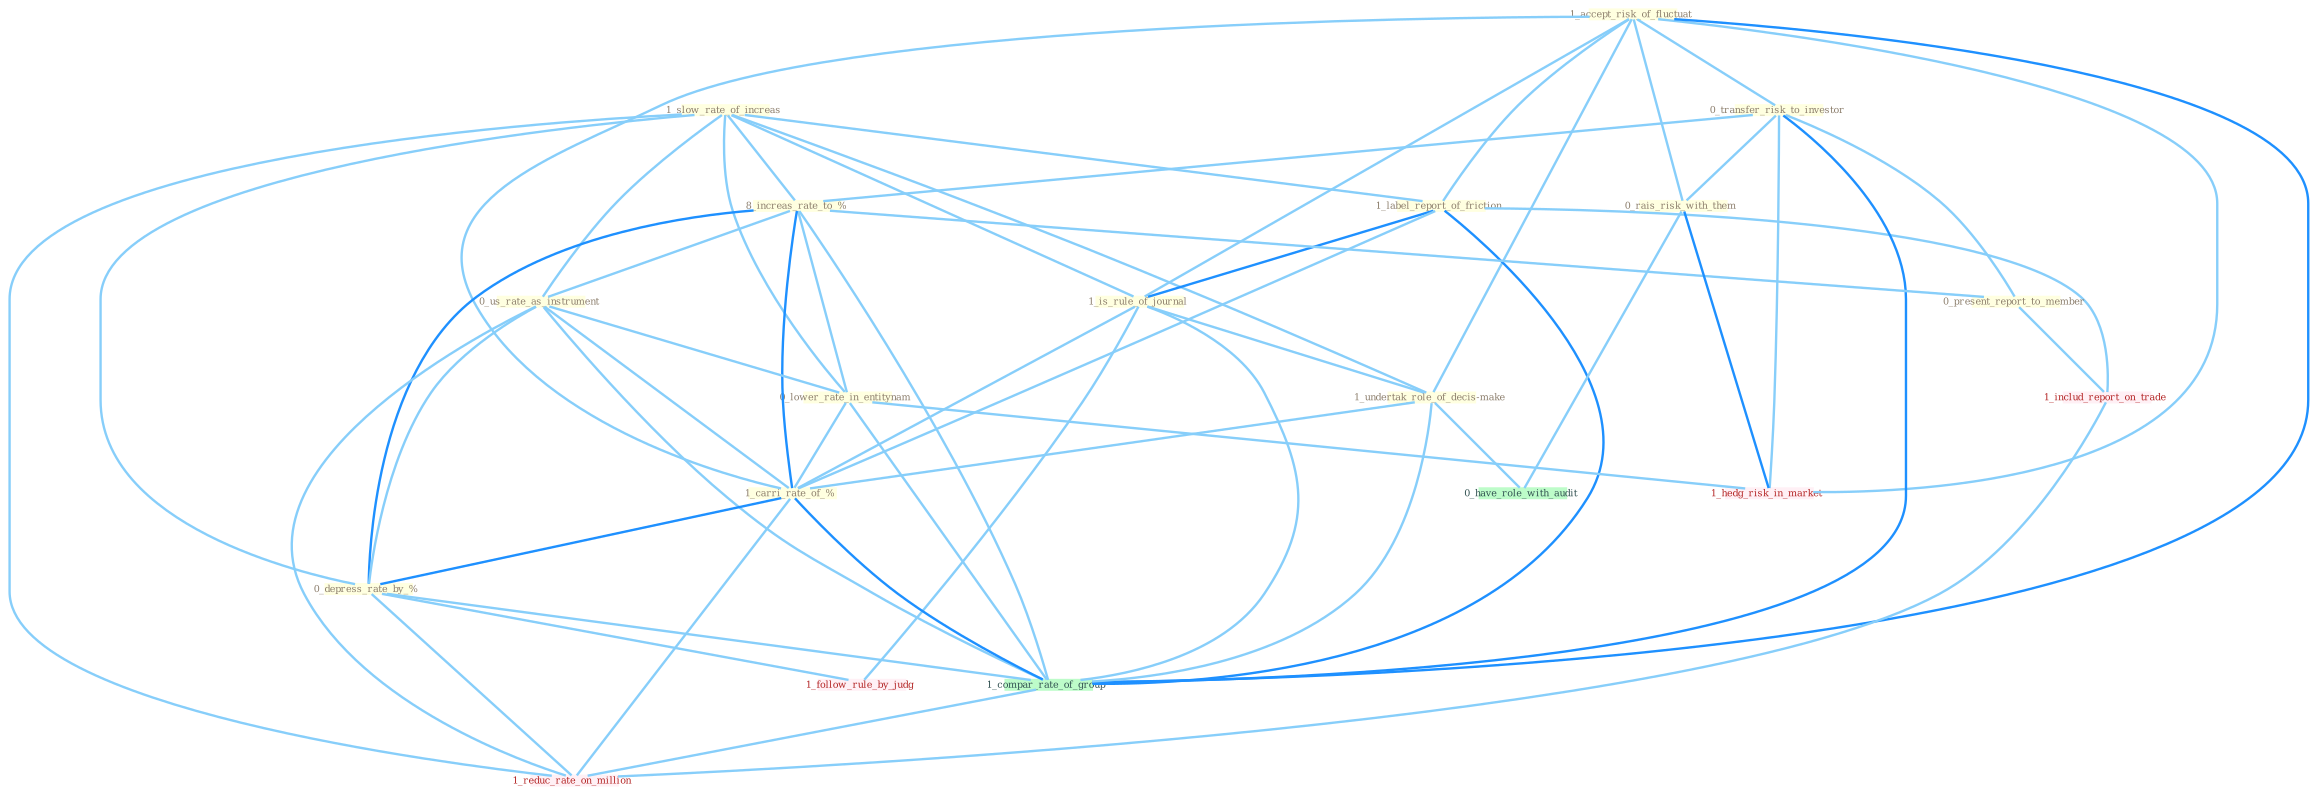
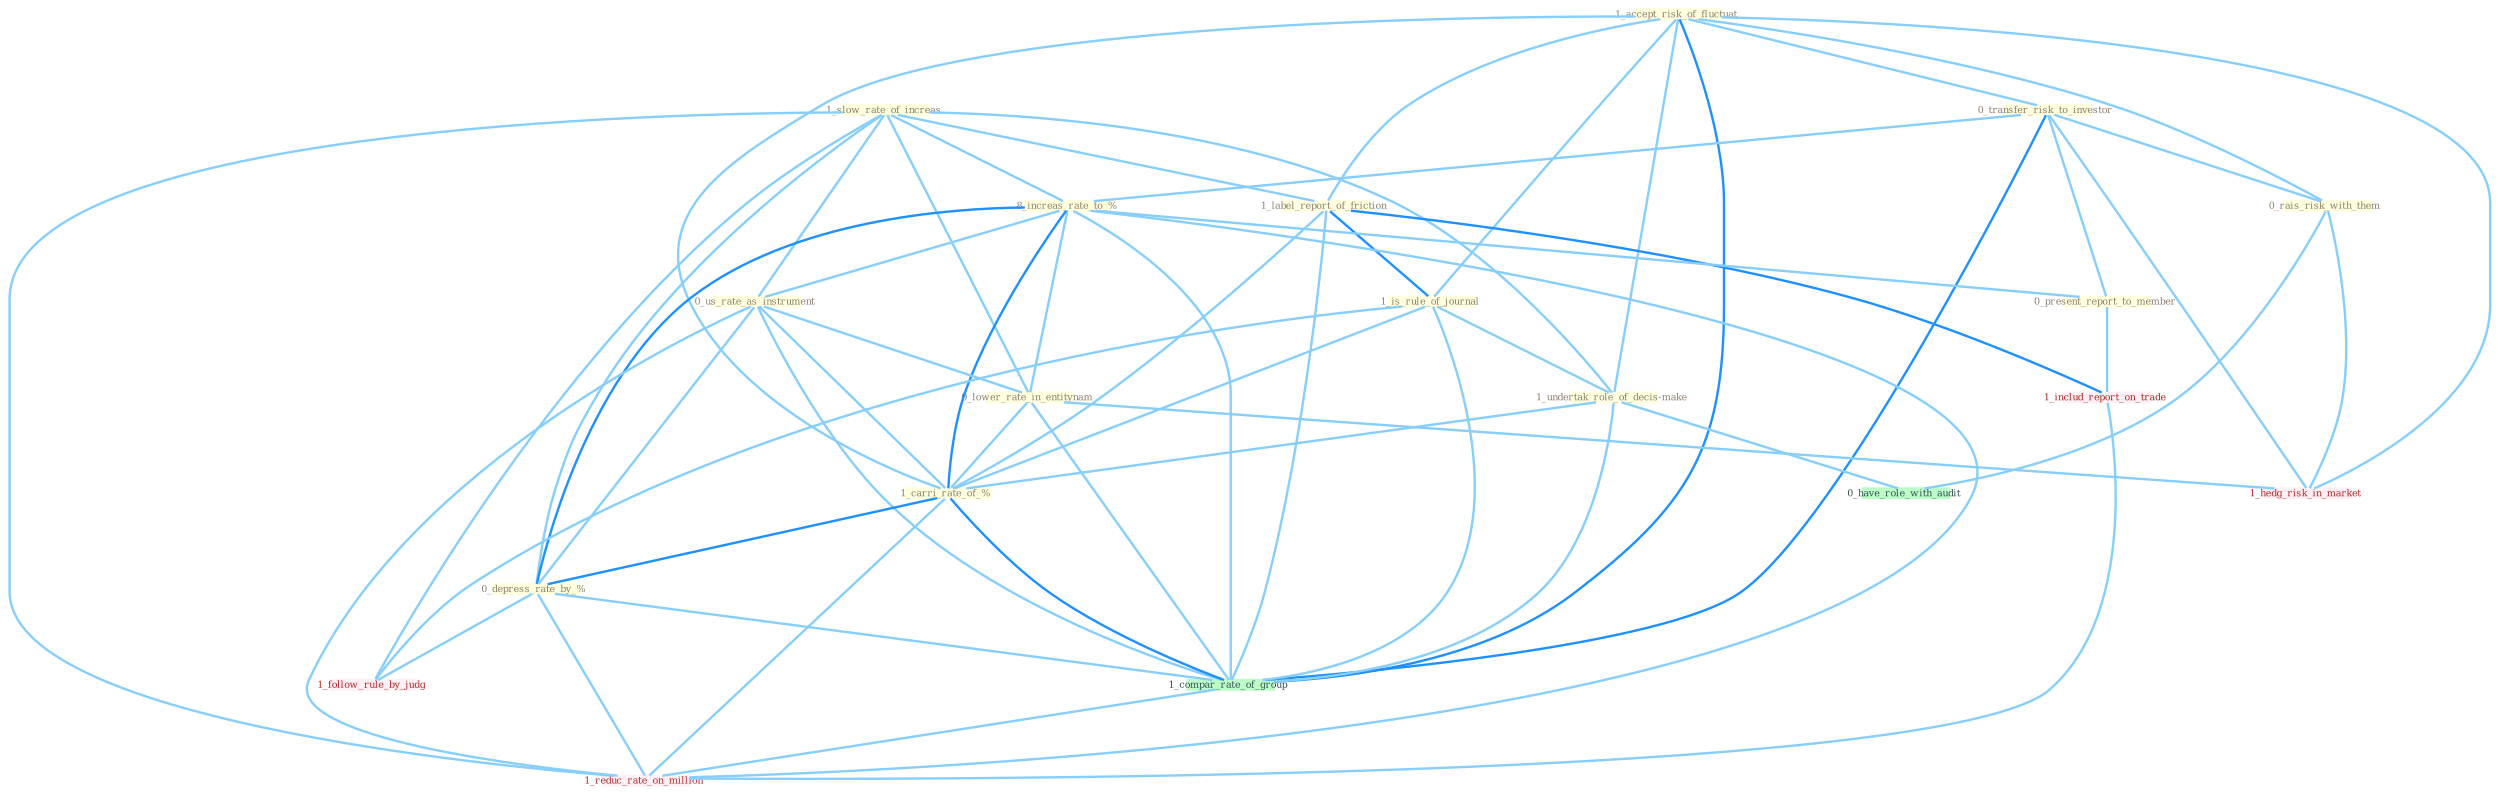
edge "1_label_report_of_friction" -- "1_includ_report_on_trade": color #87cefa -> #1e90ff
edge "1_slow_rate_of_increas" -- "1_is_rule_of_journal": now "1_slow_rate_of_increas" -- "1_follow_rule_by_judg"
edge "0_rais_risk_with_them" -- "1_hedg_risk_in_market": color #1e90ff -> #87cefa
edge "1_label_report_of_friction" -- "1_compar_rate_of_group": color #1e90ff -> #87cefa
edge "8_increas_rate_to_%" -- "1_reduc_rate_on_million": added
